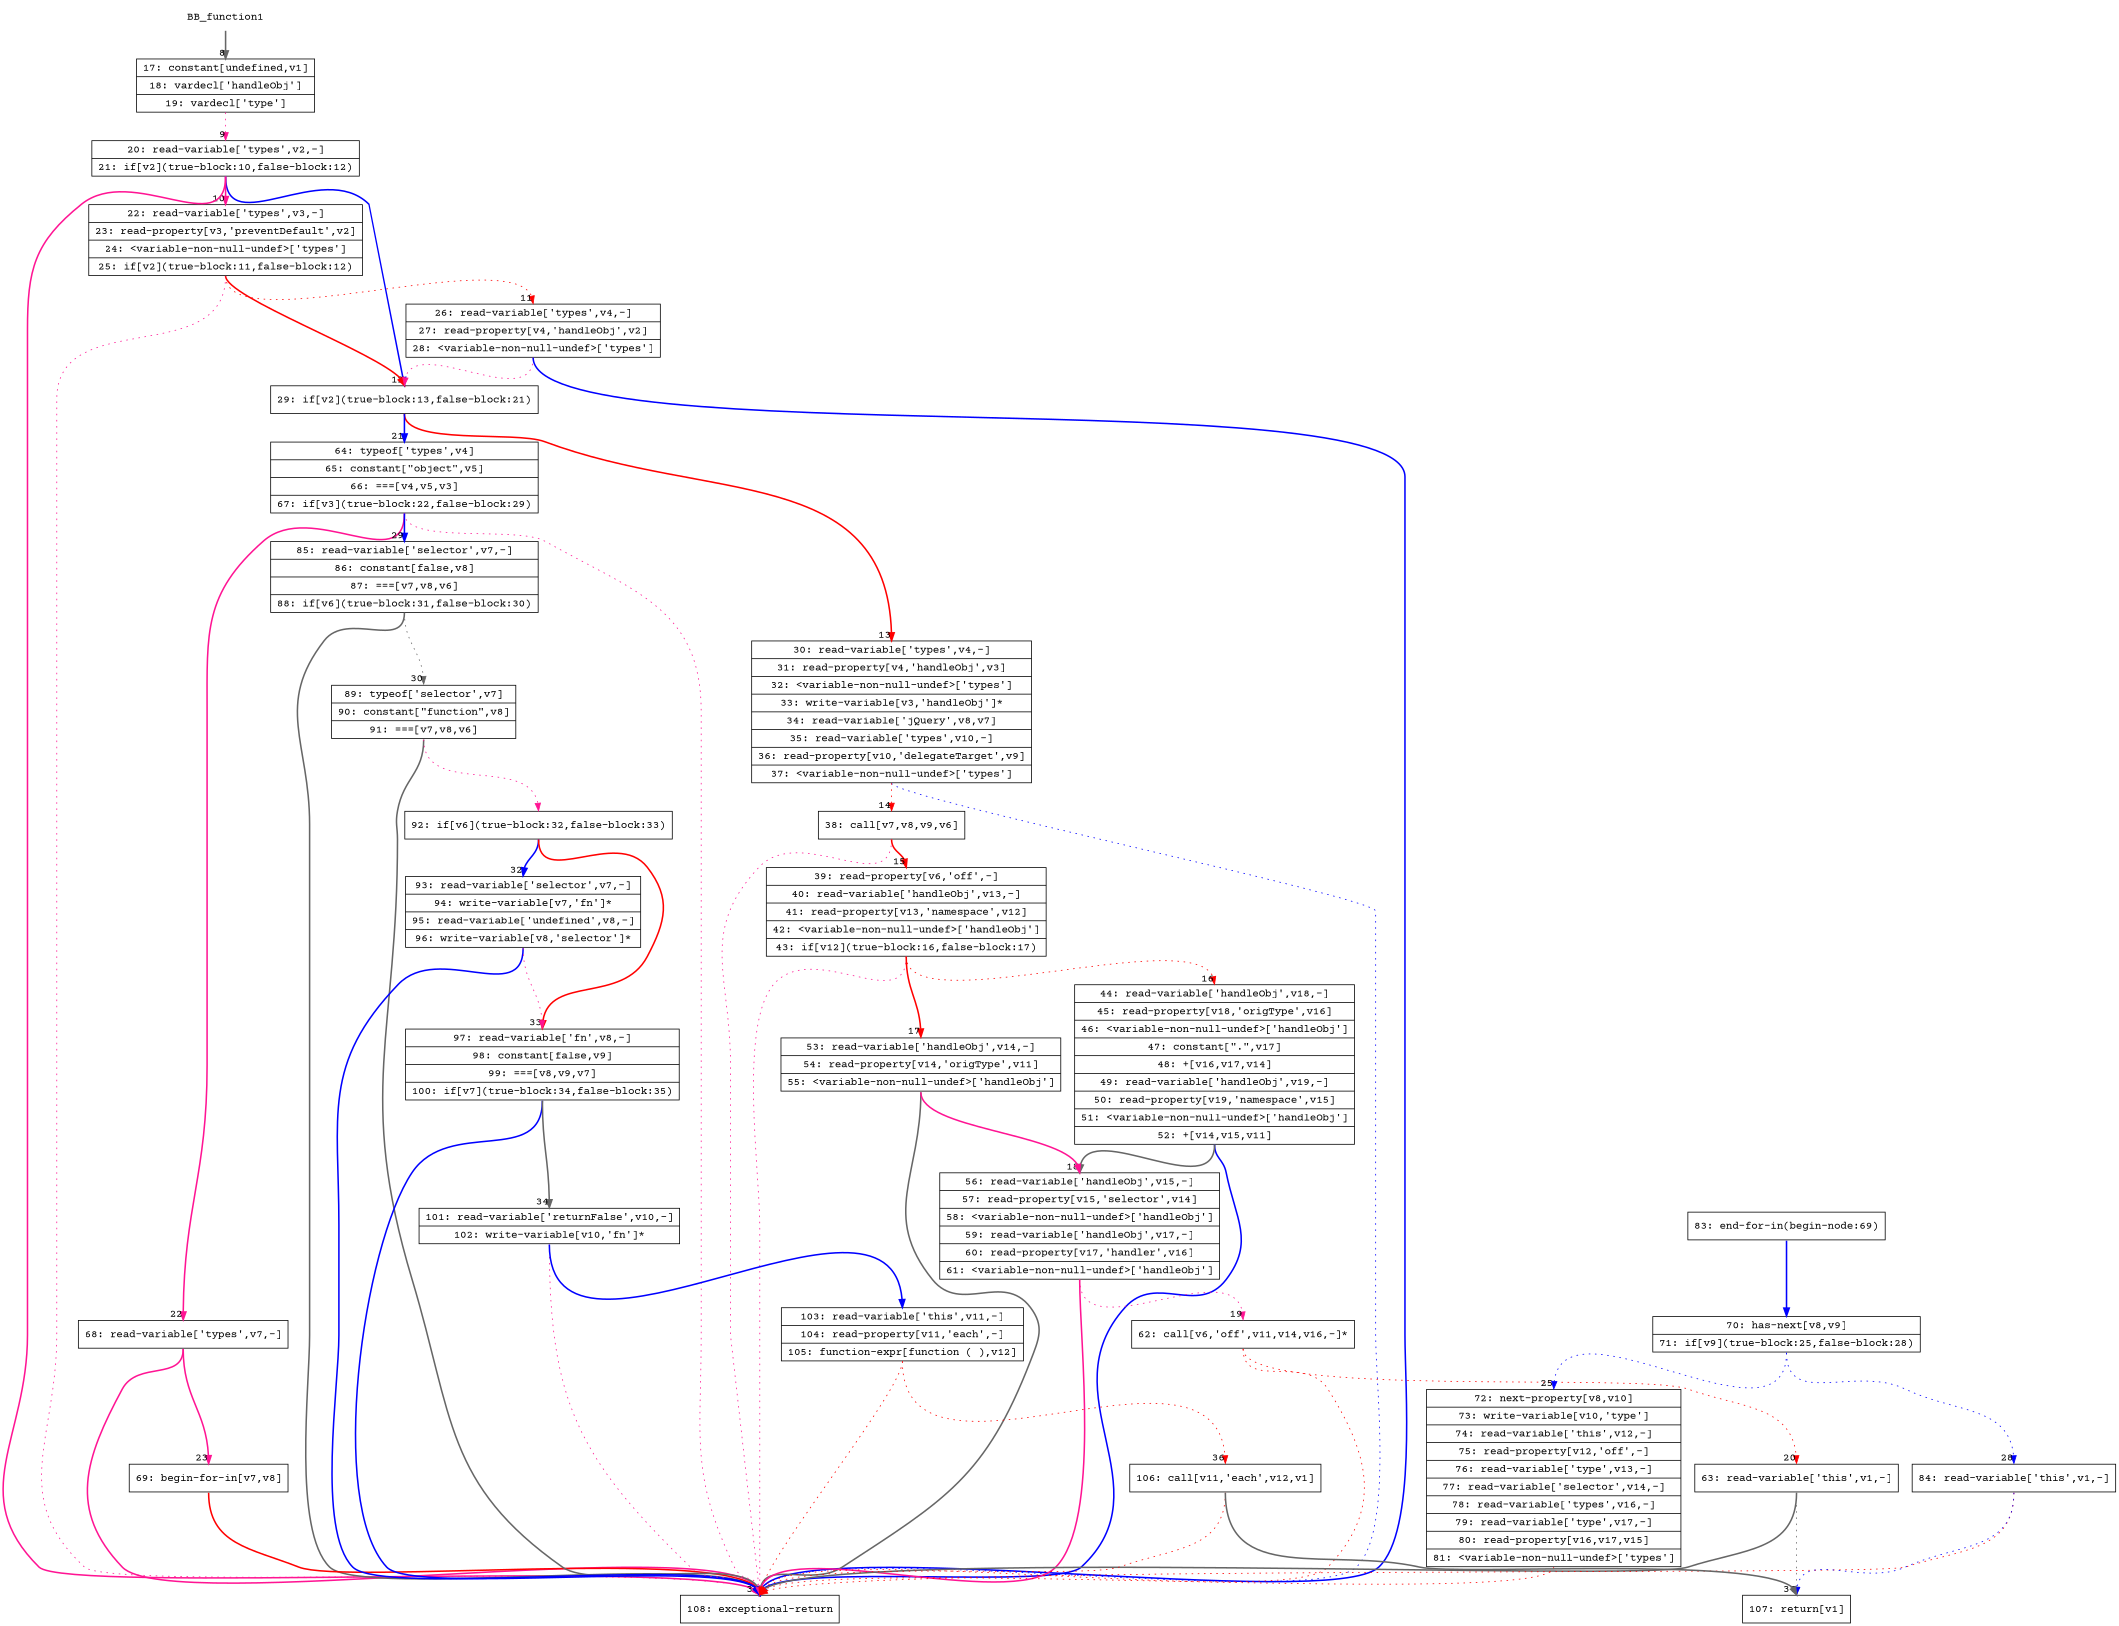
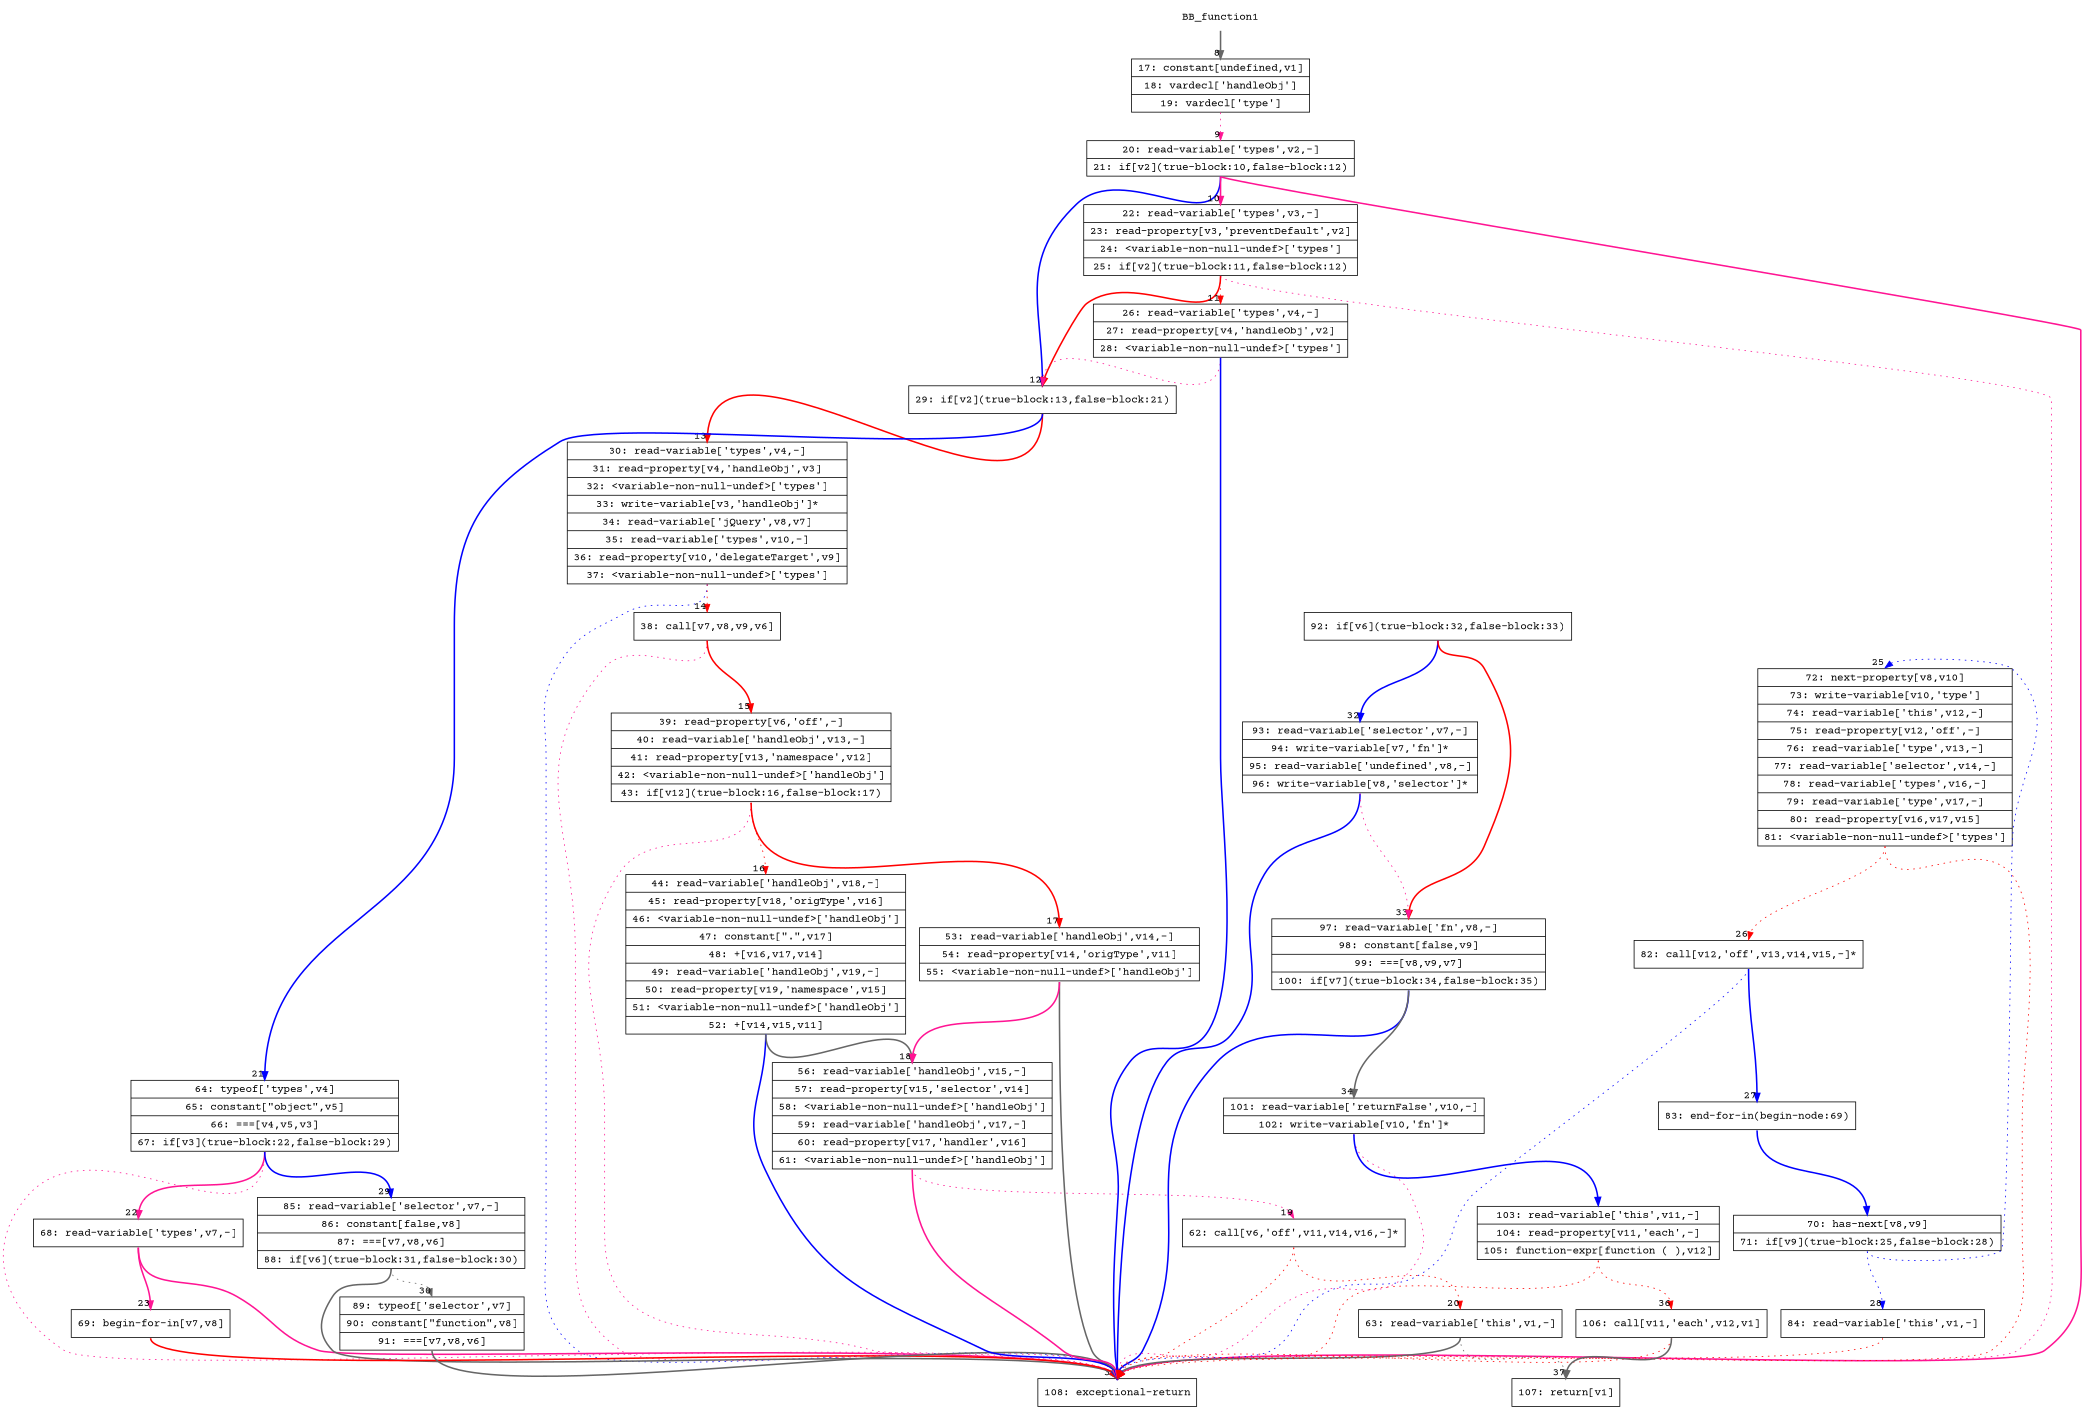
edge "89: typeof['selector',v7]" -> "92: if[v6](true-block:32,false-block:33)": removed
node "82: call[v12,'off',v13,v14,v15,-]*": added
edge "84: read-variable['this',v1,-]" -> "107: return[v1]": removed
